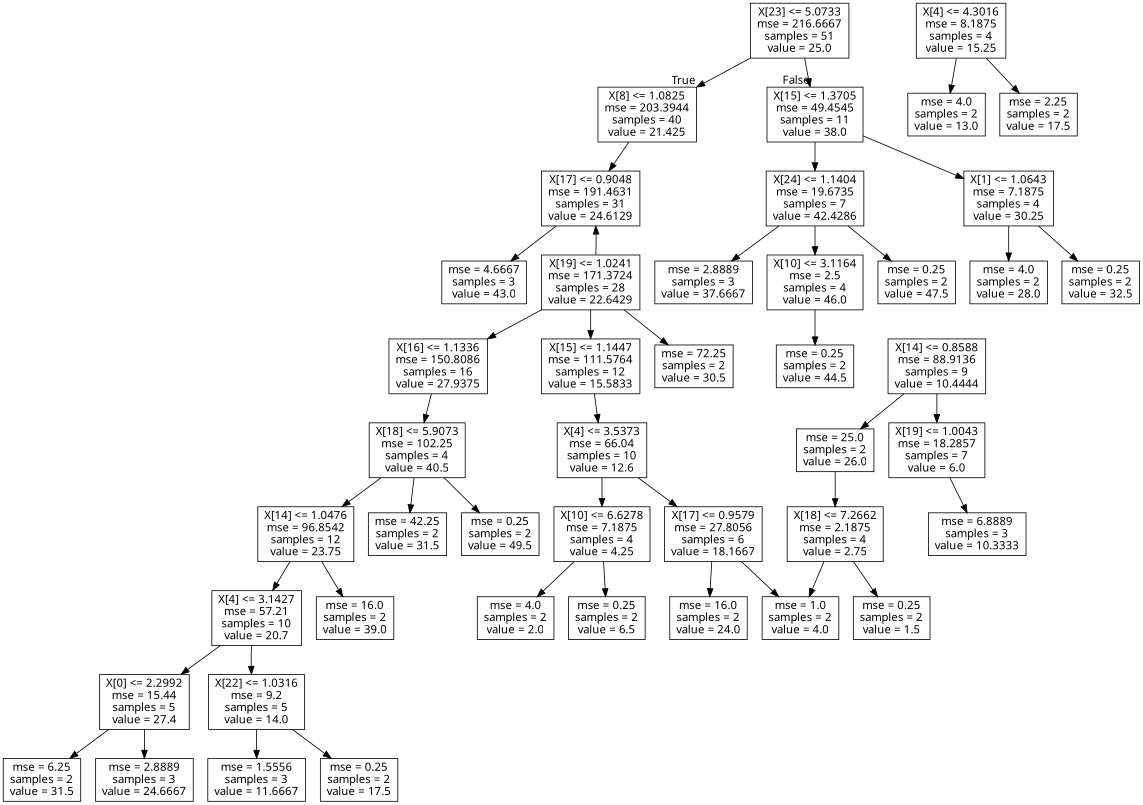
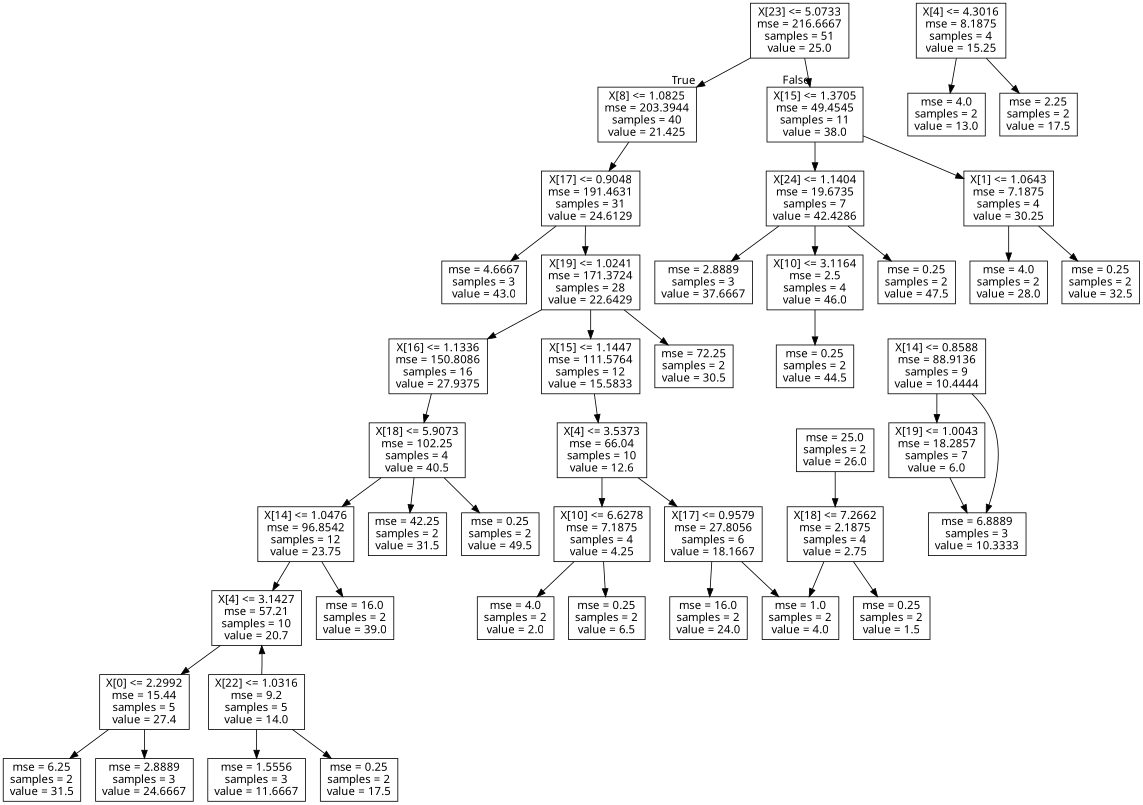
edge "X[19] <= 1.0241 mse = 171.3724 samples = 28 value = 22.6429" -> "X[17] <= 0.9048 mse = 191.4631 samples = 31 value = 24.6129": reversed
edge "X[14] <= 0.8588 mse = 88.9136 samples = 9 value = 10.4444" -> "mse = 25.0 samples = 2 value = 26.0": now "X[14] <= 0.8588 mse = 88.9136 samples = 9 value = 10.4444" -> "mse = 6.8889 samples = 3 value = 10.3333"
edge "X[4] <= 3.1427 mse = 57.21 samples = 10 value = 20.7" -> "X[22] <= 1.0316 mse = 9.2 samples = 5 value = 14.0": reversed
